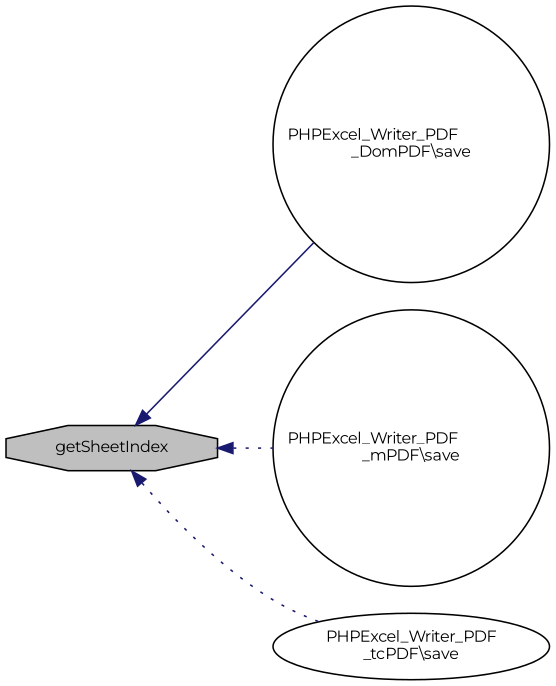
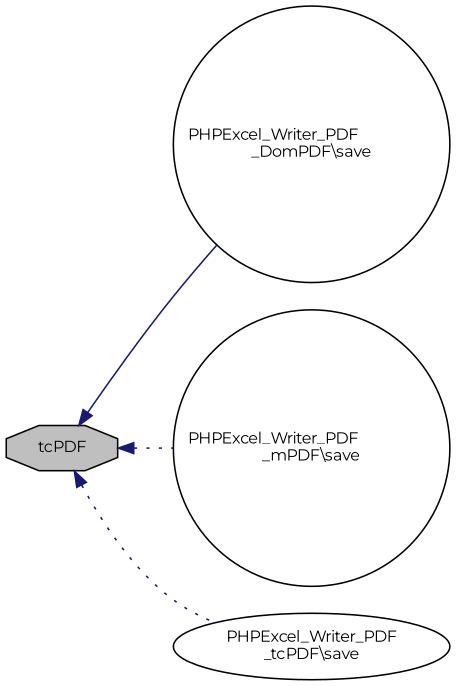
node "getSheetIndex": label "getSheetIndex" -> "tcPDF"
